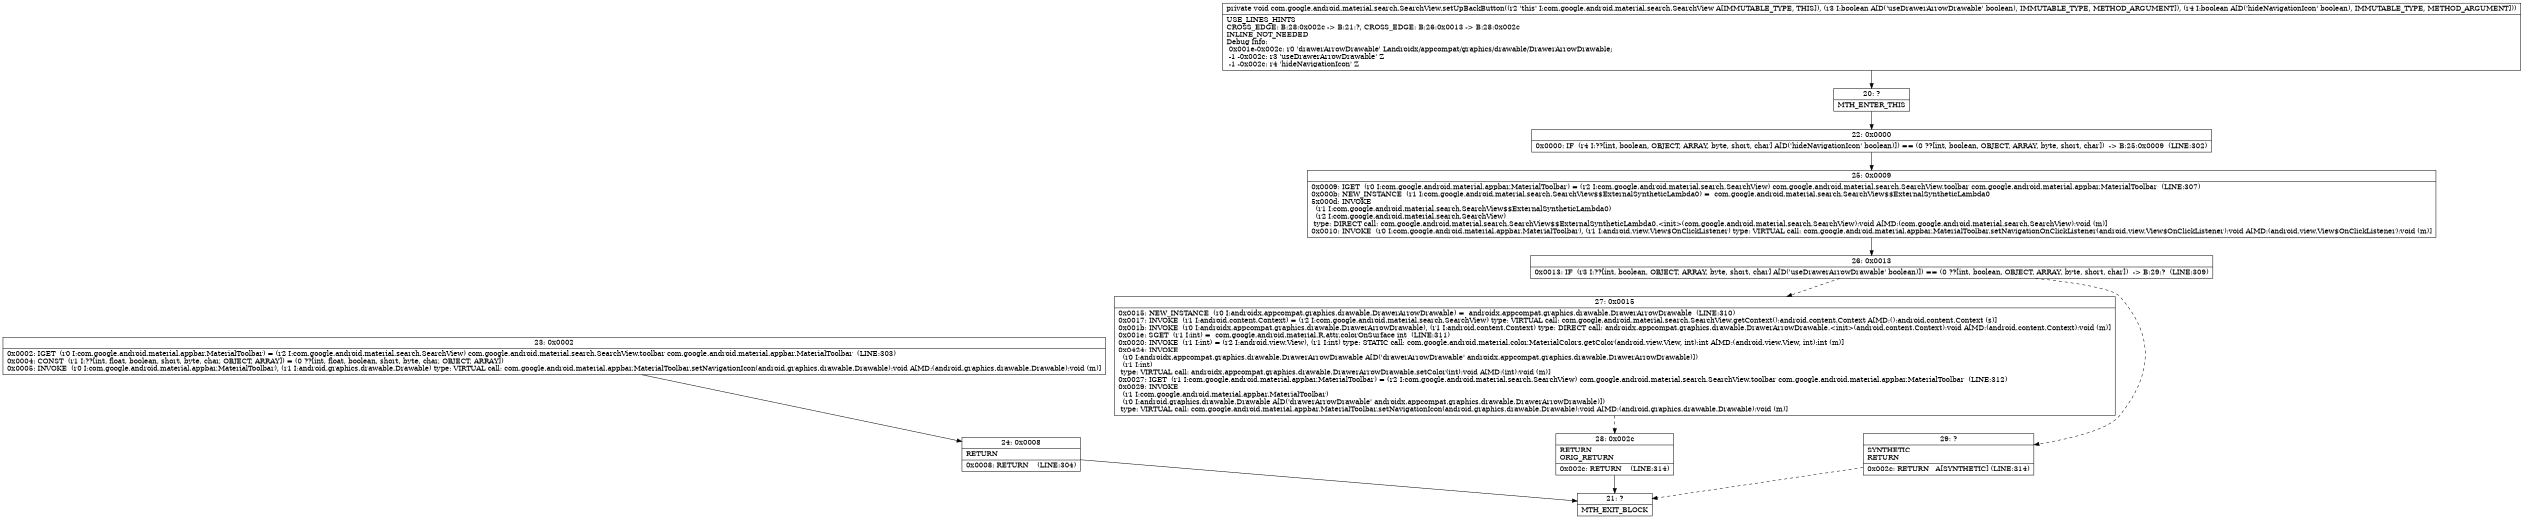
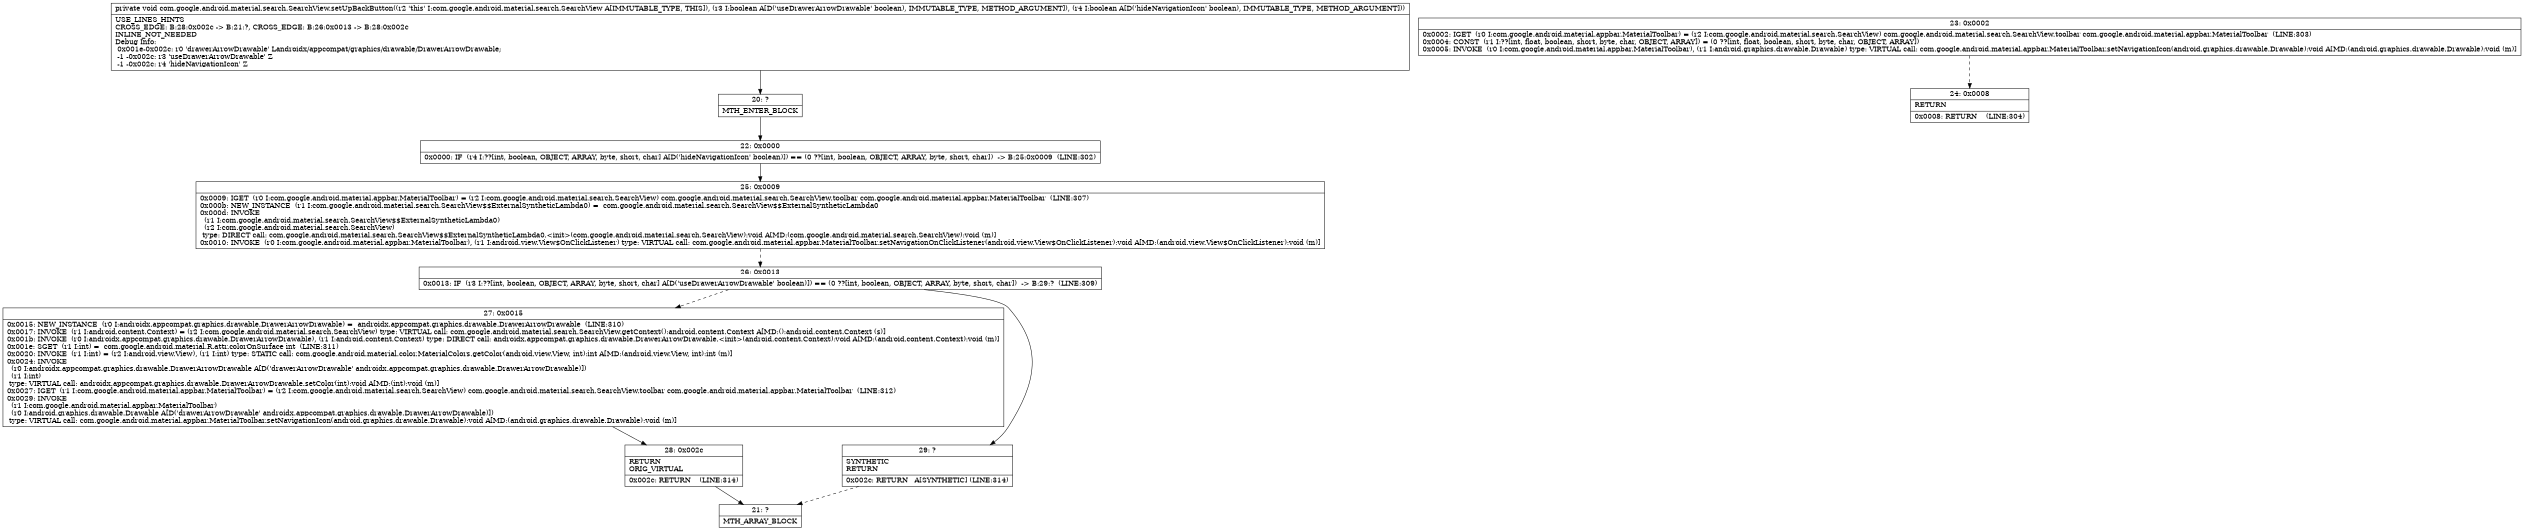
node "20: ?": text "MTH_ENTER_THIS" -> "MTH_ENTER_BLOCK"
node "25: 0x0009": text "5x000d: INVOKE" -> "0x000d: INVOKE"
edge "25: 0x0009" -> "26: 0x0013": style solid -> dashed
node "27: 0x0015": text "0x0424: INVOKE" -> "0x0024: INVOKE"
edge "26: 0x0013" -> "29: ?": style dashed -> solid
edge "23: 0x0002" -> "24: 0x0008": style solid -> dashed
edge "27: 0x0015" -> "28: 0x002c": style dashed -> solid
node "28: 0x002c": text "ORIG_RETURN" -> "ORIG_VIRTUAL"
edge "24: 0x0008" -> "21: ?": removed
node "21: ?": text "MTH_EXIT_BLOCK" -> "MTH_ARRAY_BLOCK"
